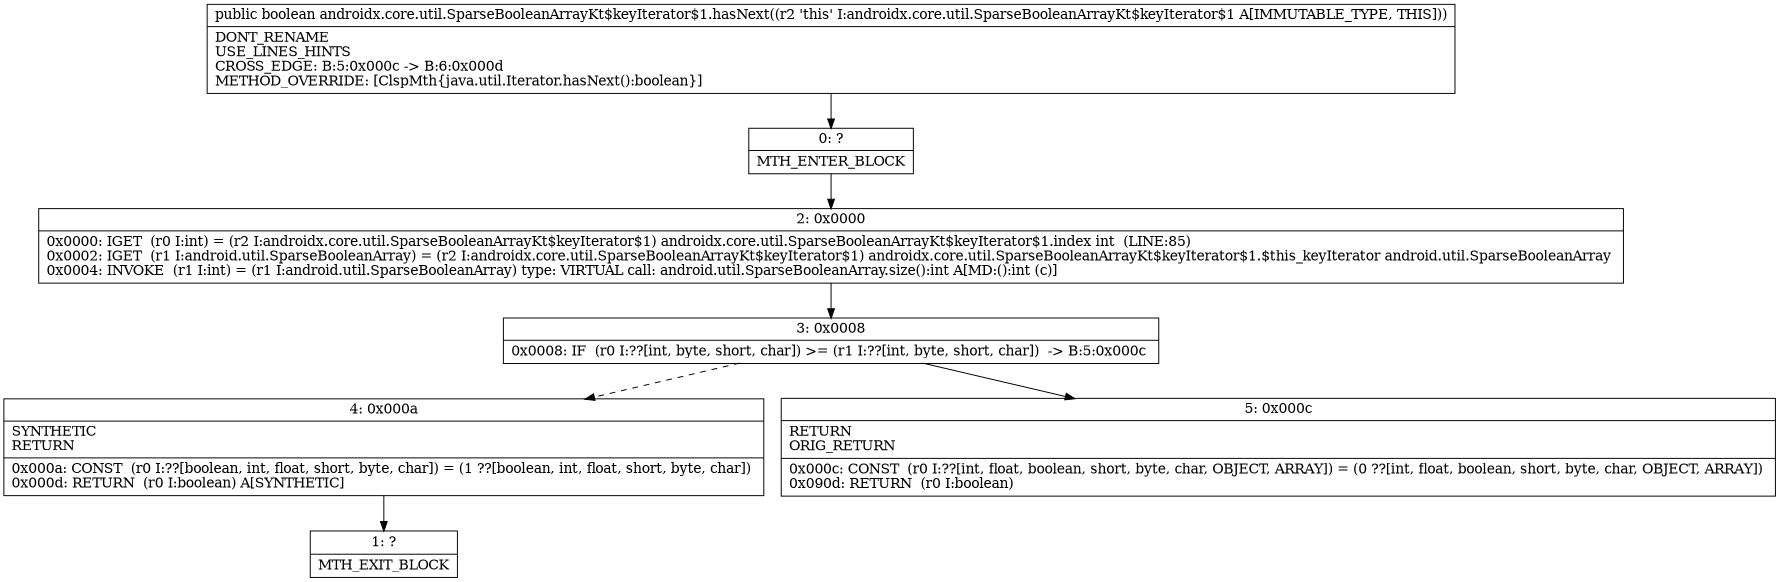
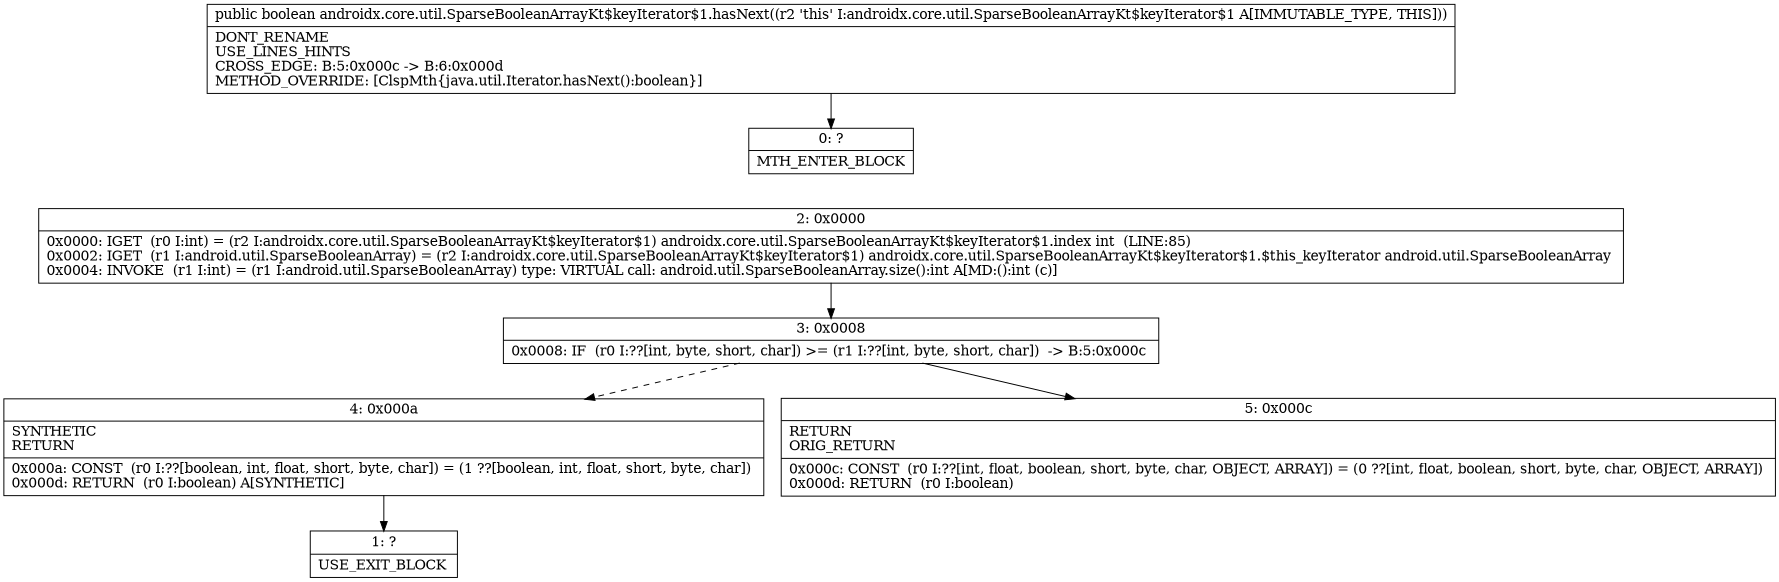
edge "0: ?" -> "2: 0x0000": removed
node "5: 0x000c": text "0x090d: RETURN  (r0 I:boolean)" -> "0x000d: RETURN  (r0 I:boolean)"
node "1: ?": text "MTH_EXIT_BLOCK" -> "USE_EXIT_BLOCK"
